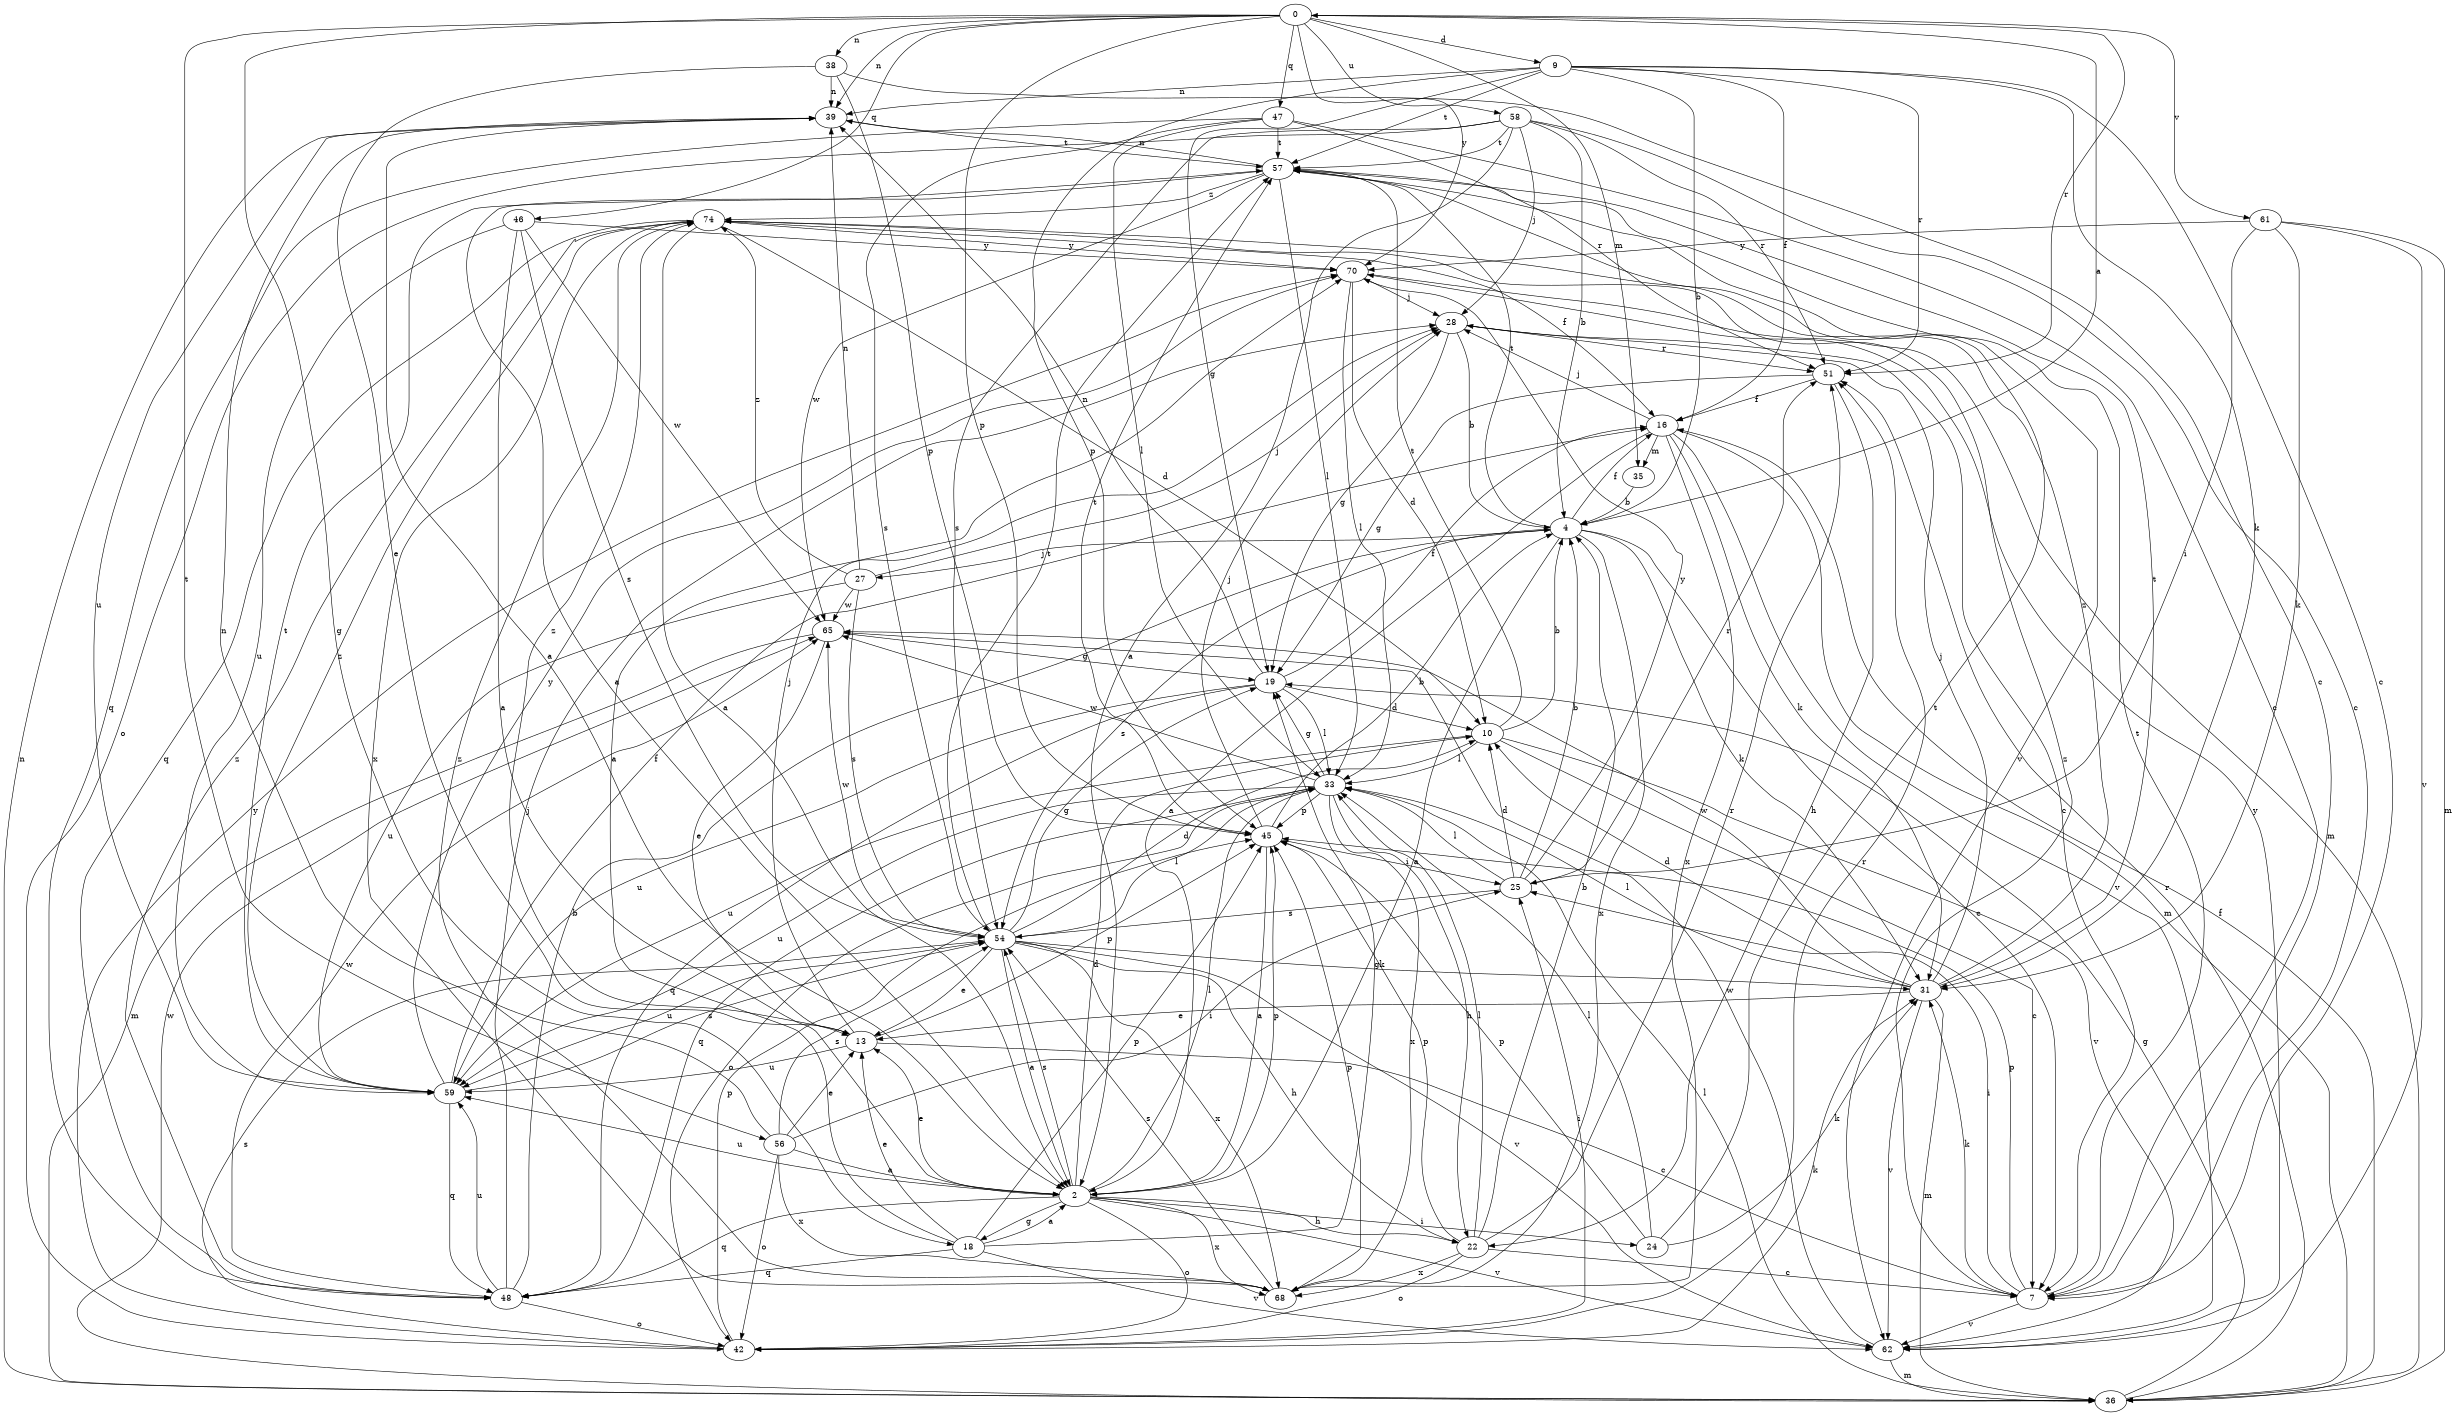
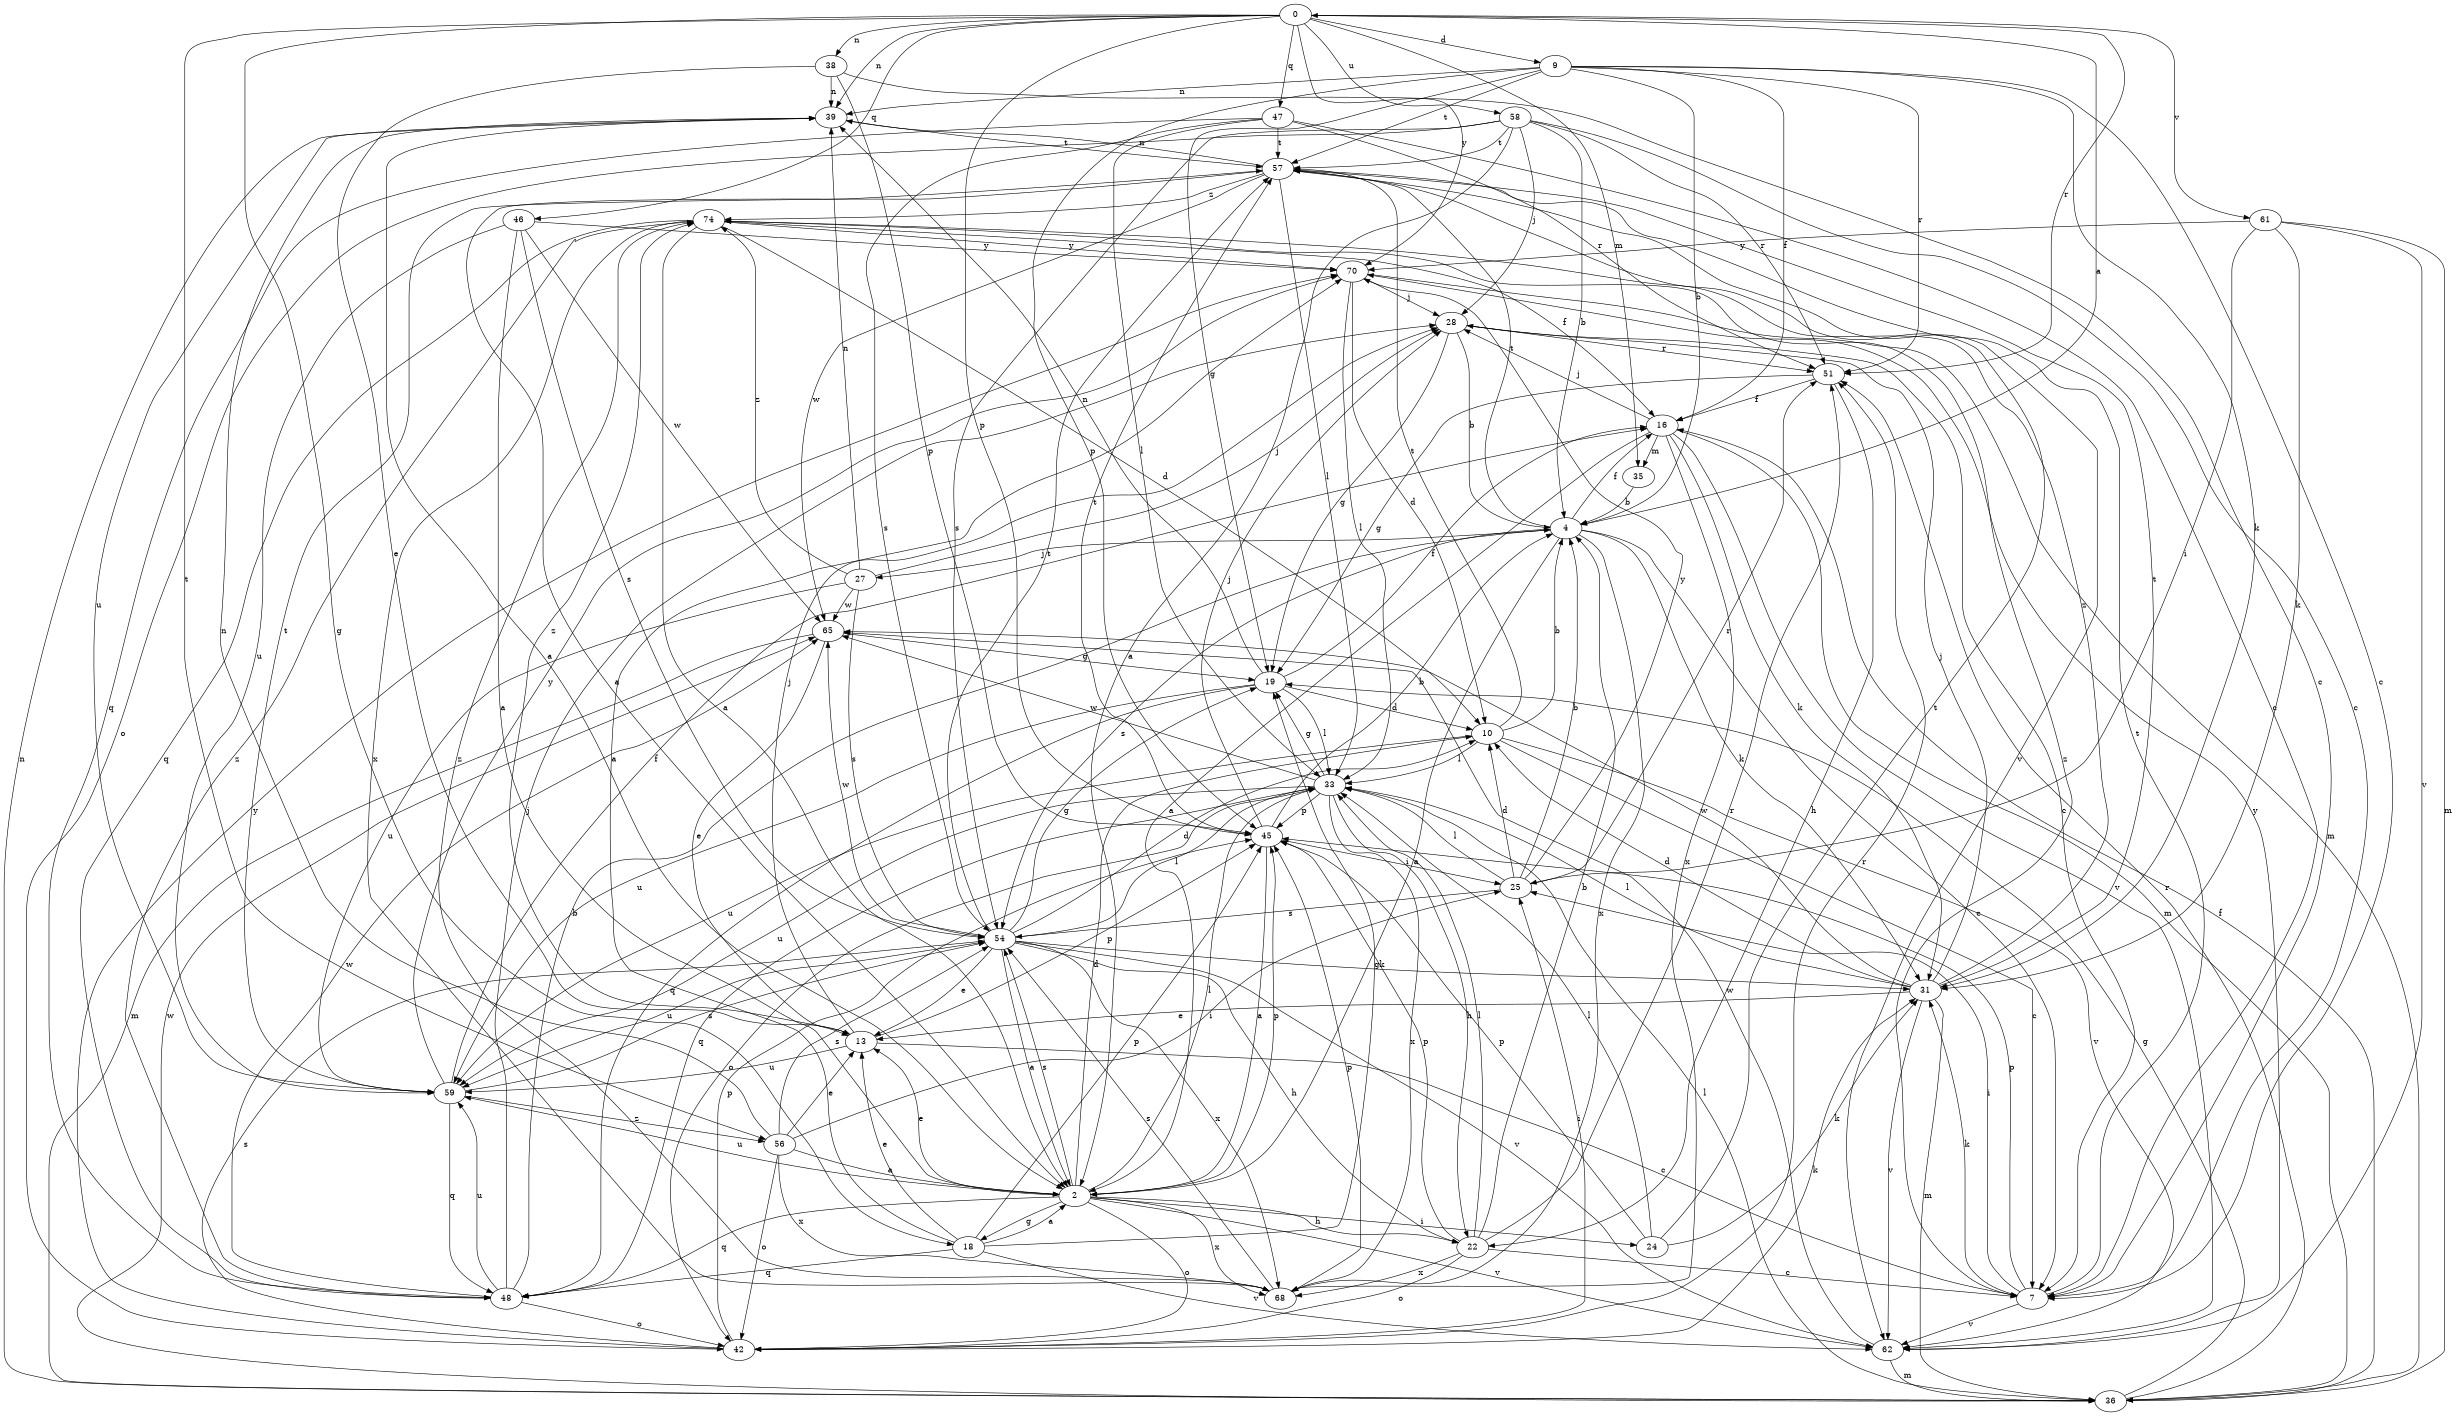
edge "59" -> "74": now "59" -> "56"
